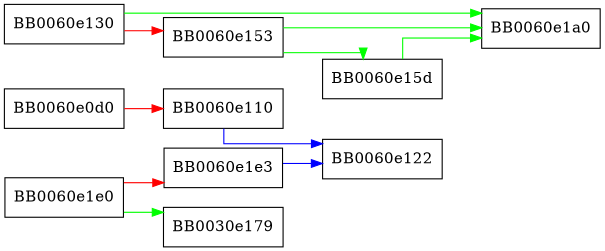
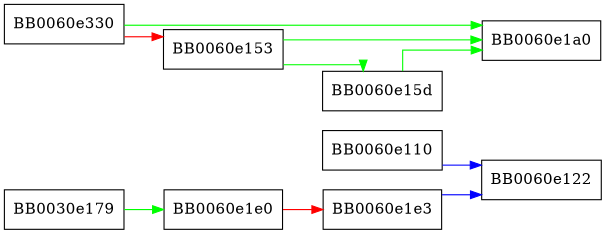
node "BB0060e130": label "BB0060e130" -> "BB0060e330"
node "BB0060e0d0": removed
edge "BB0060e1e0" -> "BB0030e179": reversed
